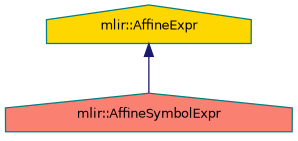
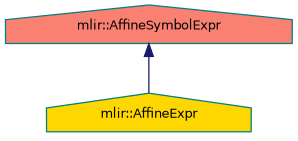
edge "mlir::AffineSymbolExpr" -> "mlir::AffineExpr": reversed
